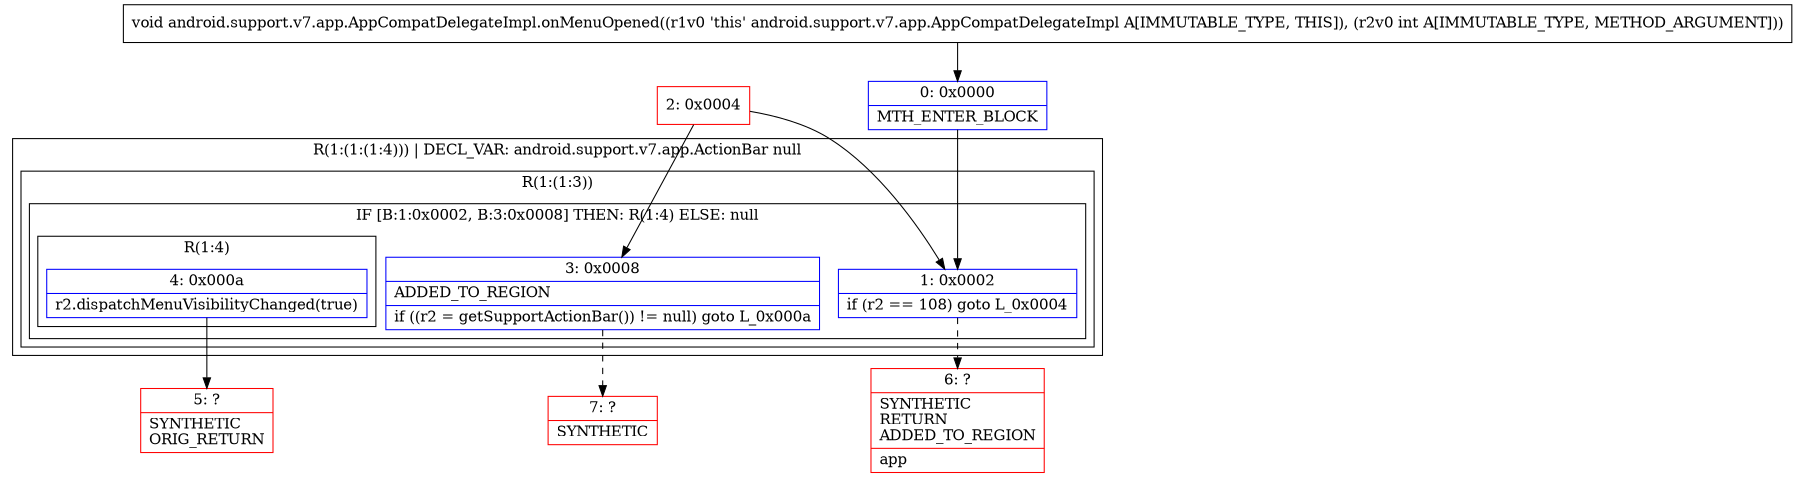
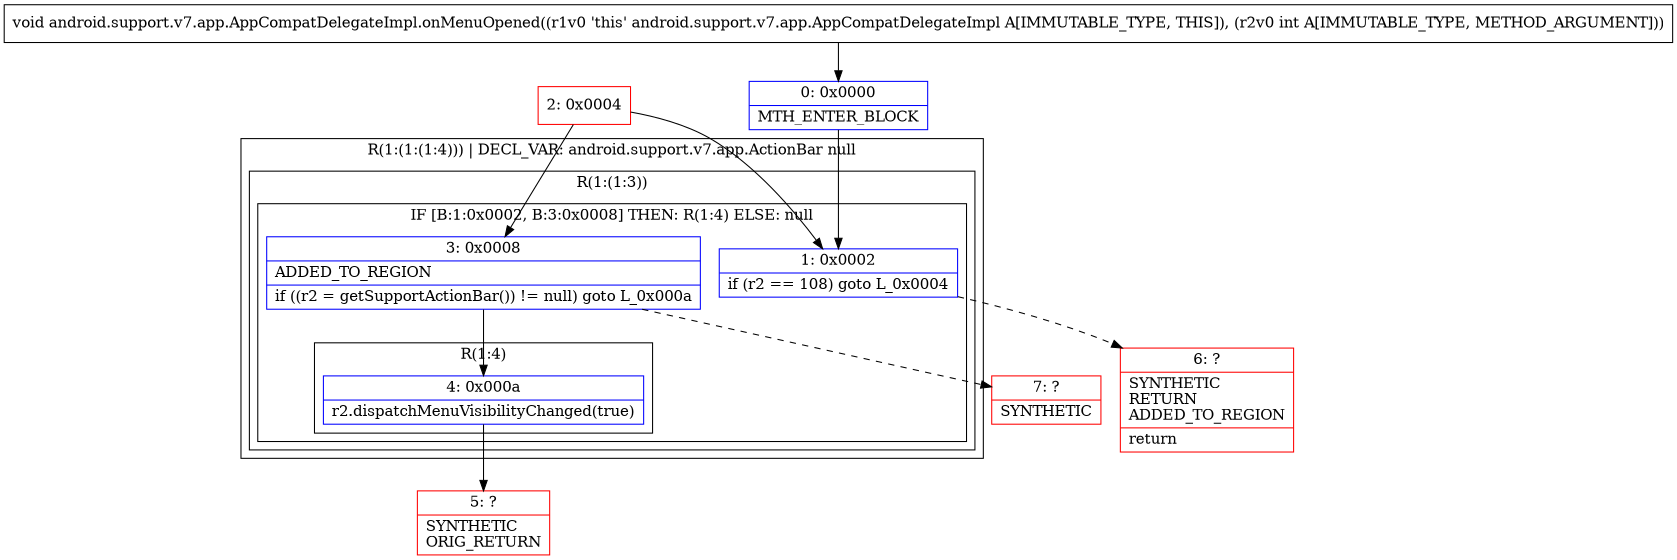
edge "3: 0x0008" -> "4: 0x000a": added
node "6: ?": text "app" -> "return"
